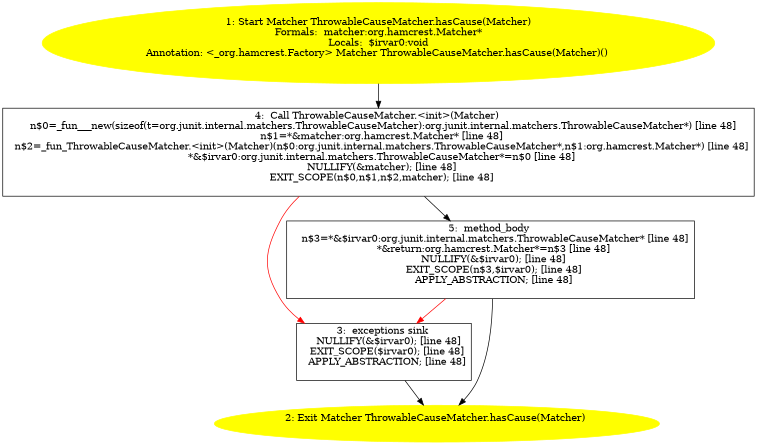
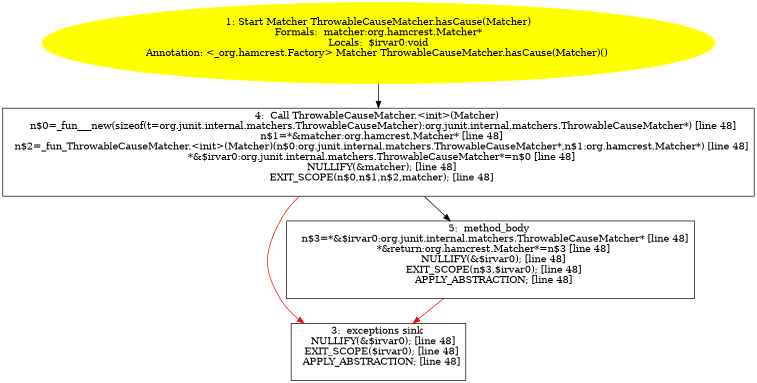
node "2: Exit Matcher ThrowableCauseMatcher.hasCause(Matcher)": removed
